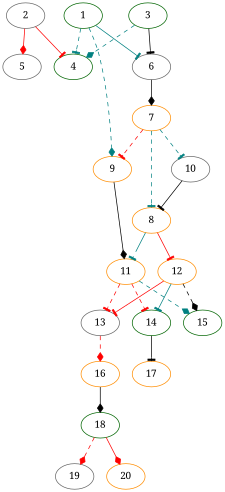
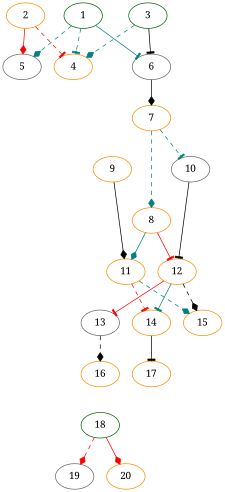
node "2": color gray40 -> darkorange
edge "2" -> "4": style solid -> dashed
node "4": color darkgreen -> darkorange
edge "1" -> "9": now "1" -> "5"
edge "7" -> "9": removed
edge "7" -> "8": arrowhead tee -> diamond
edge "10" -> "8": now "10" -> "12"
edge "8" -> "11": arrowhead tee -> diamond
edge "11" -> "13": removed
node "14": color darkgreen -> darkorange
node "15": color darkgreen -> darkorange
edge "13" -> "16": color red -> black
edge "16" -> "18": removed
